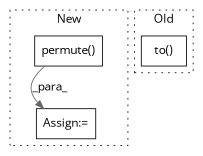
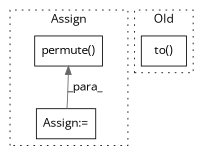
cluster "New": label "New" -> "Assign"
edge "permute()" -> "Assign:=": reversed
